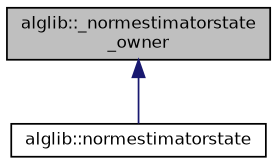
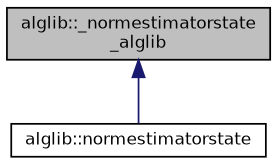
node "alglib::_normestimatorstate _owner": label "alglib::_normestimatorstate _owner" -> "alglib::_normestimatorstate _alglib"
